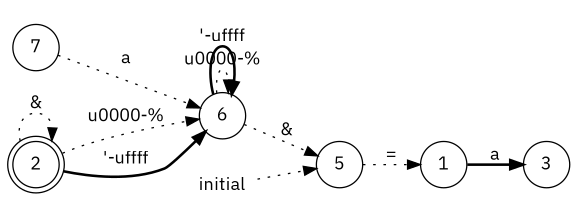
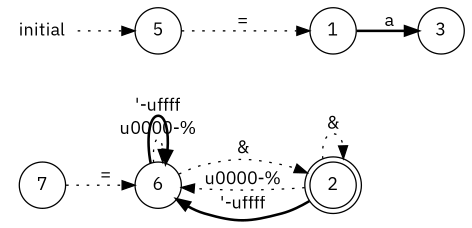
edge "7" -> "6": label "a" -> "="
edge "6" -> "5": now "6" -> "2"
